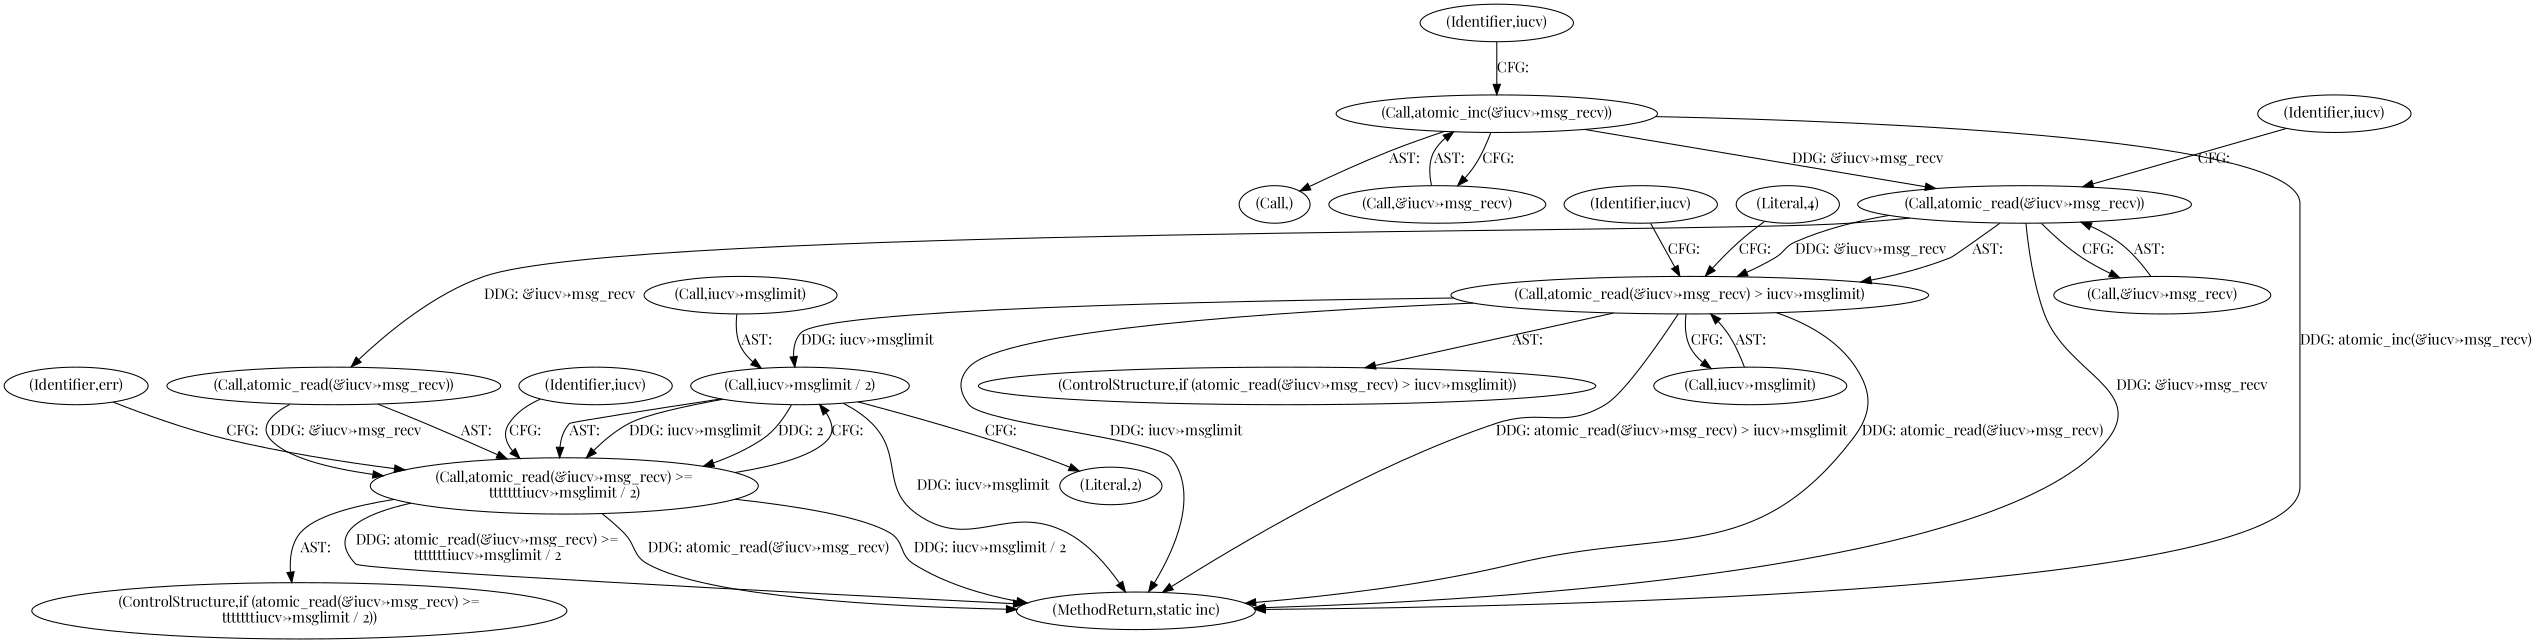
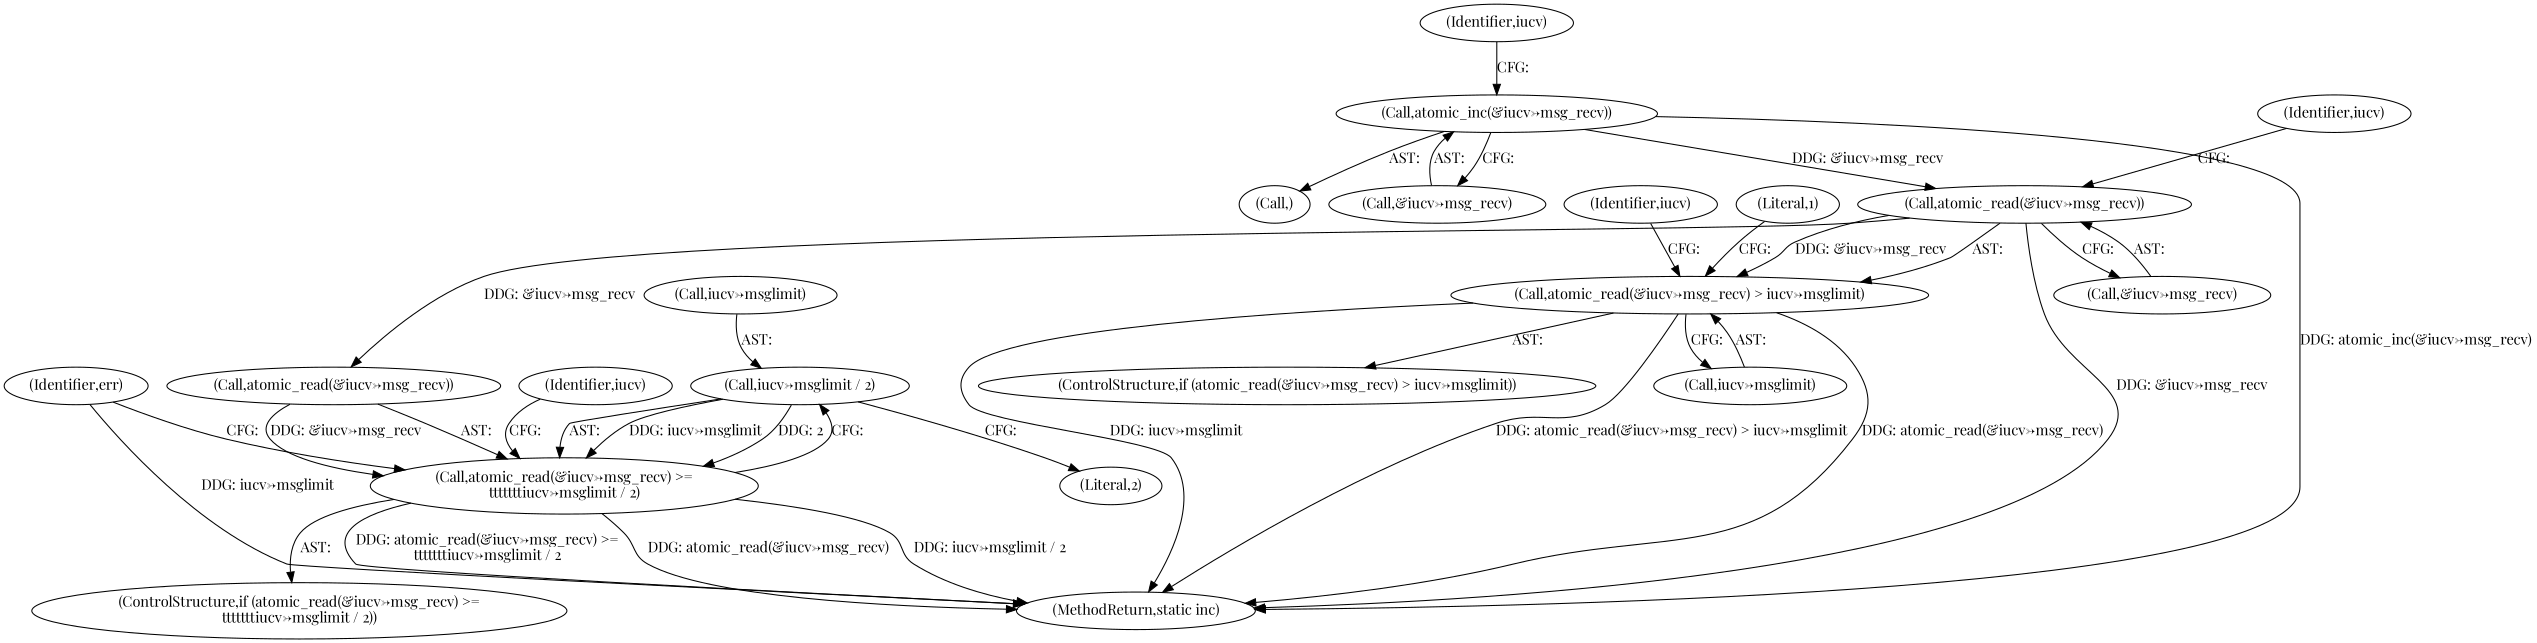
node "(Literal,4)": label "(Literal,4)" -> "(Literal,1)"
edge "(Call,atomic_read(&iucv->msg_recv) > iucv->msglimit)" -> "(Call,iucv->msglimit / 2)": removed, label "DDG: iucv->msglimit"
edge "(Call,iucv->msglimit / 2)" -> "(MethodReturn,static inc)": now "(Identifier,err)" -> "(MethodReturn,static inc)"
